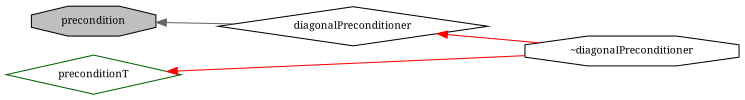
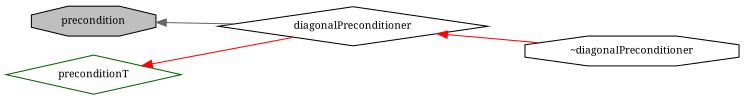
edge "~diagonalPreconditioner" -> "preconditionT": now "diagonalPreconditioner" -> "preconditionT"
